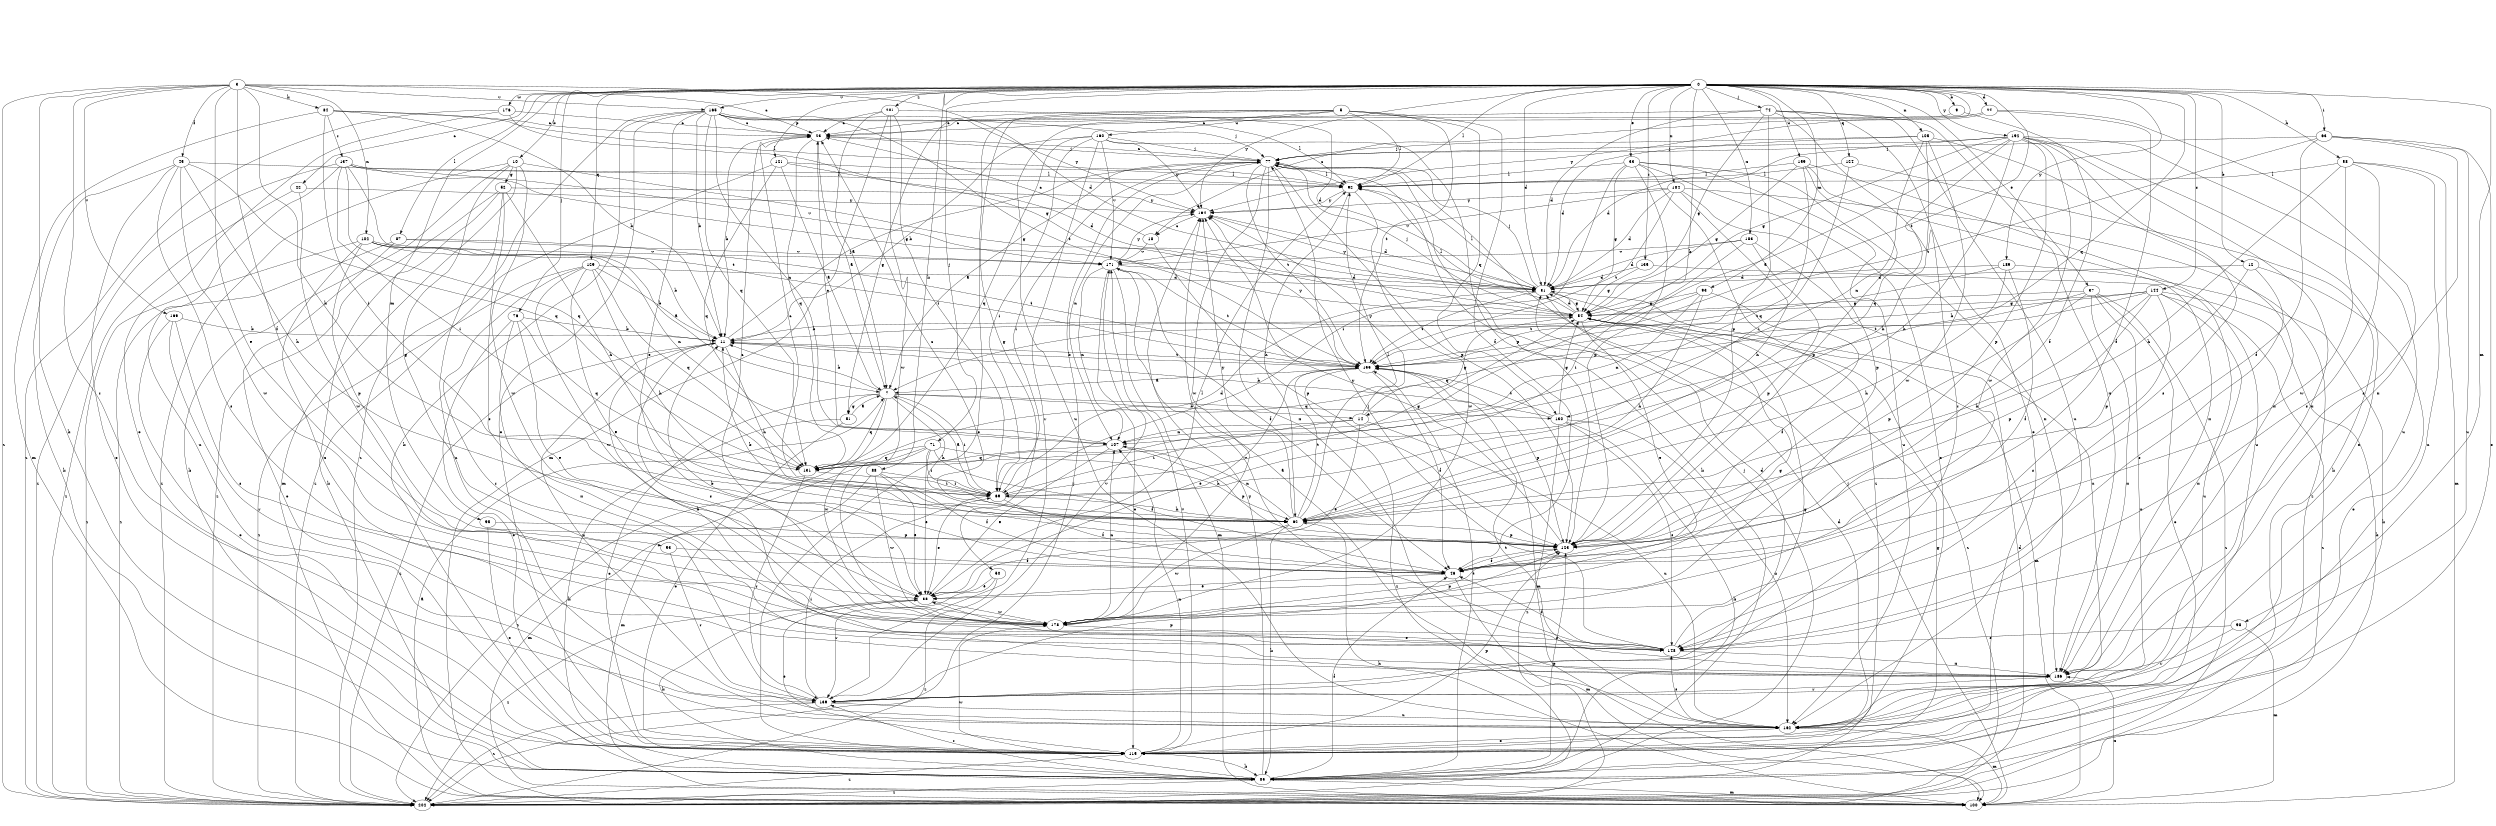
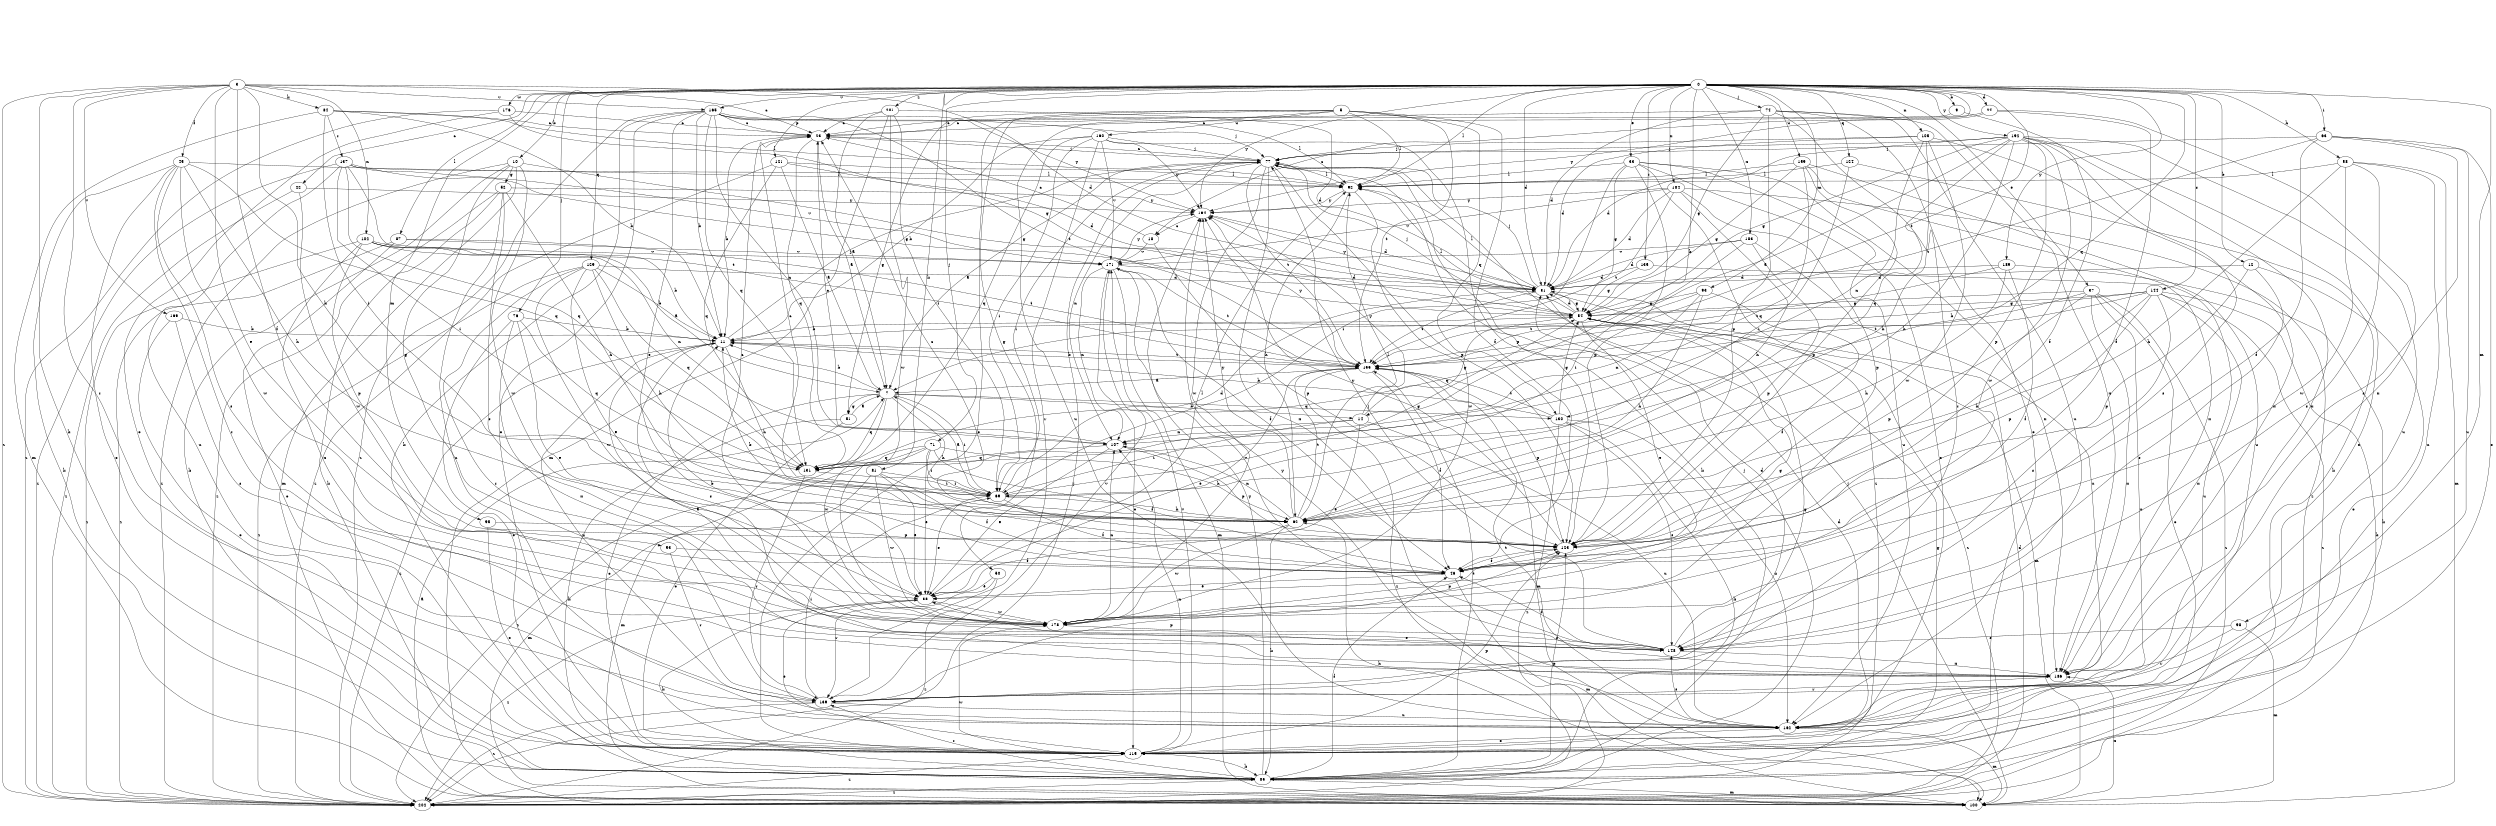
node "88": label "88" -> "81"
edge "162" -> "194": label "a" -> "y"
edge "186" -> "11": label "b" -> "a"
edge "62" -> "123": removed, label "p"
edge "169" -> "139": now "45" -> "139"
